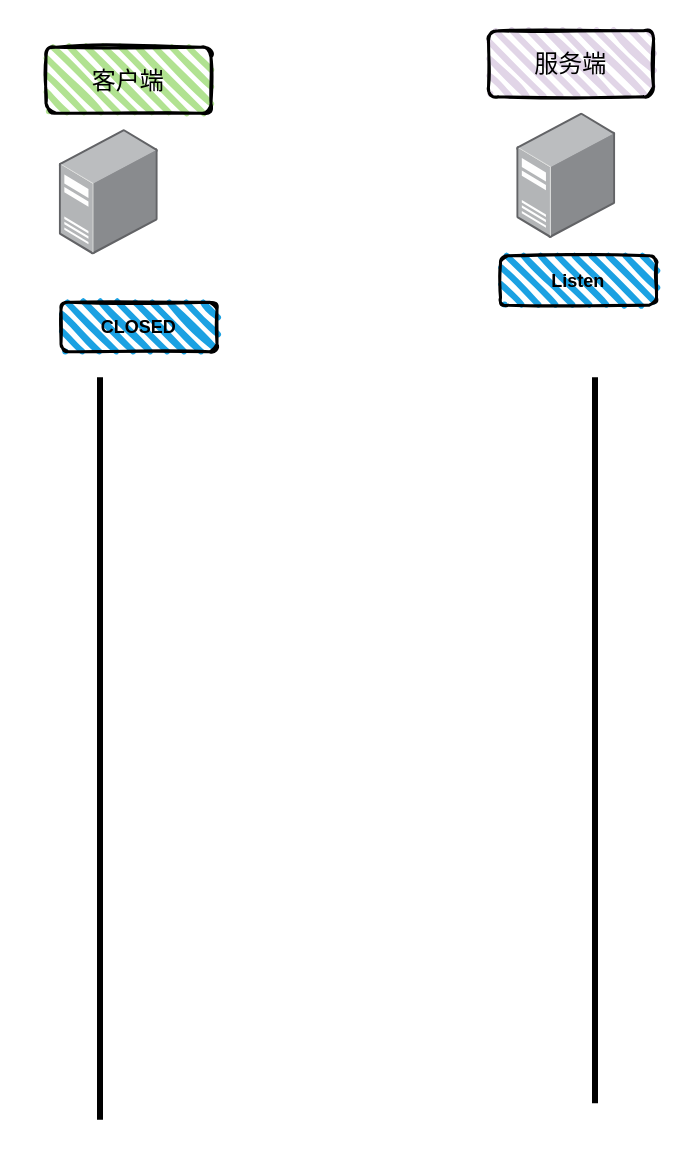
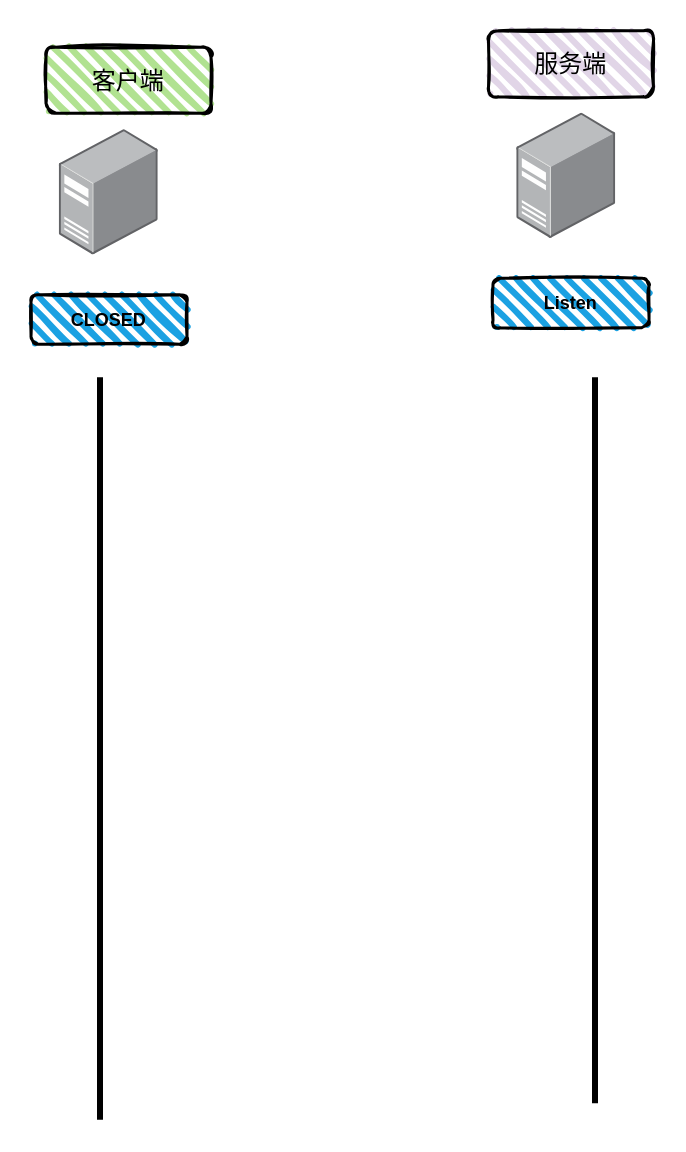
node "Listen": moved (578, 281) -> (571, 303)
node "CLOSED": moved (139, 327) -> (109, 320)
